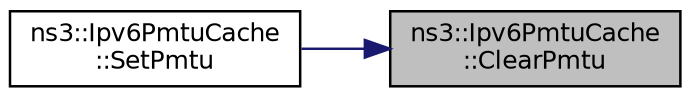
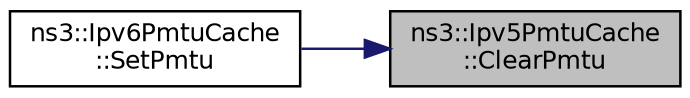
node "ns3::Ipv6PmtuCache ::ClearPmtu": label "ns3::Ipv6PmtuCache ::ClearPmtu" -> "ns3::Ipv5PmtuCache ::ClearPmtu"
